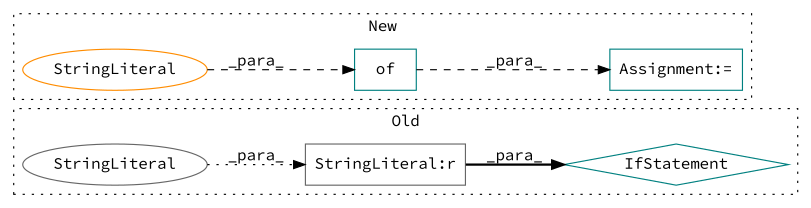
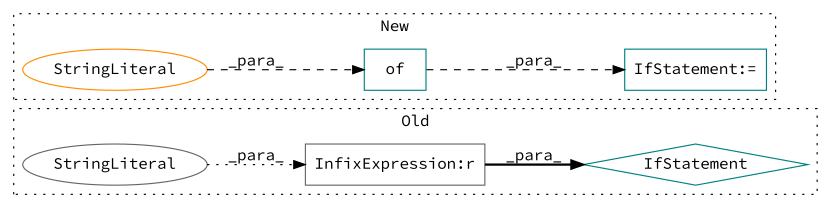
node "Assignment:=": label "Assignment:=" -> "IfStatement:="
node "StringLiteral:r": label "StringLiteral:r" -> "InfixExpression:r"
